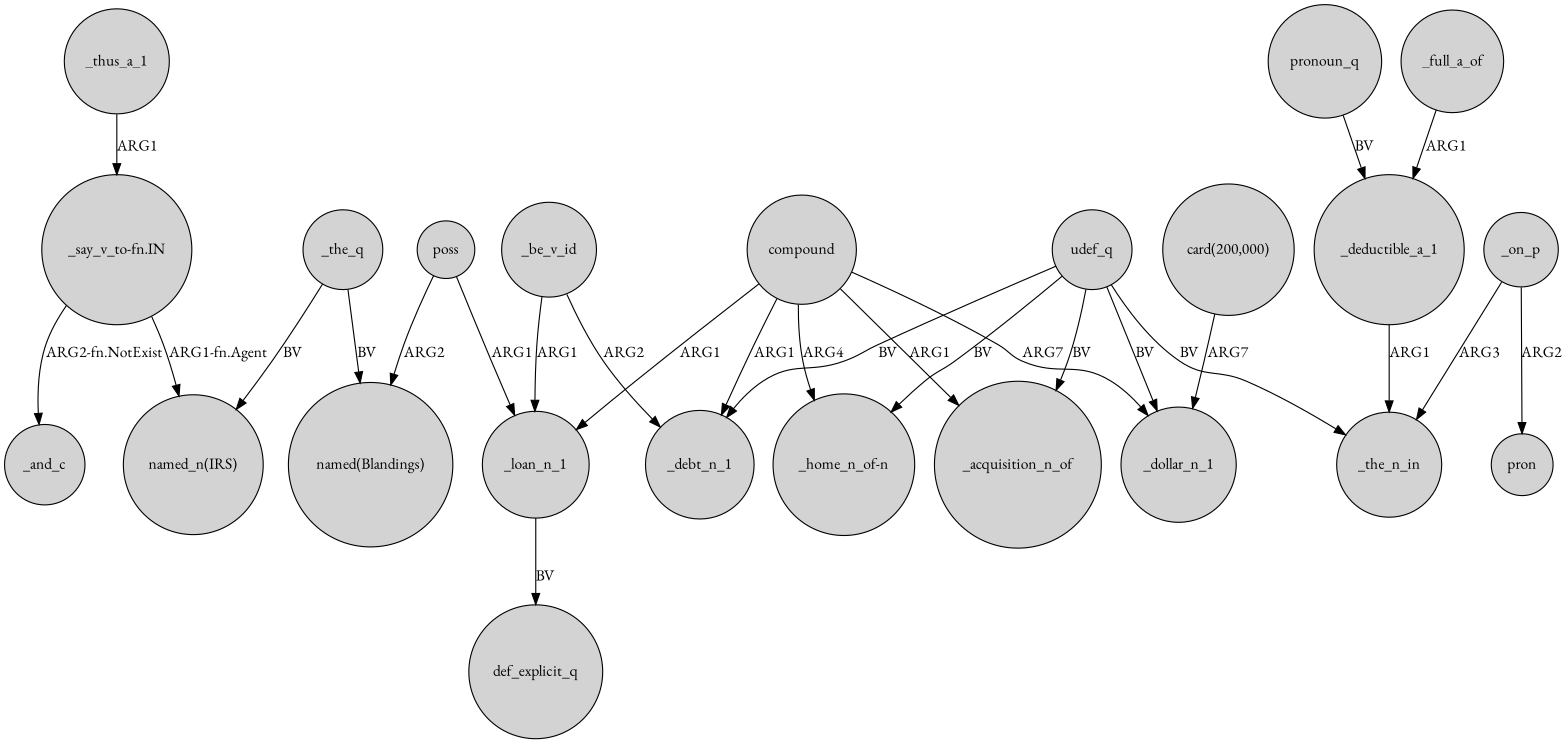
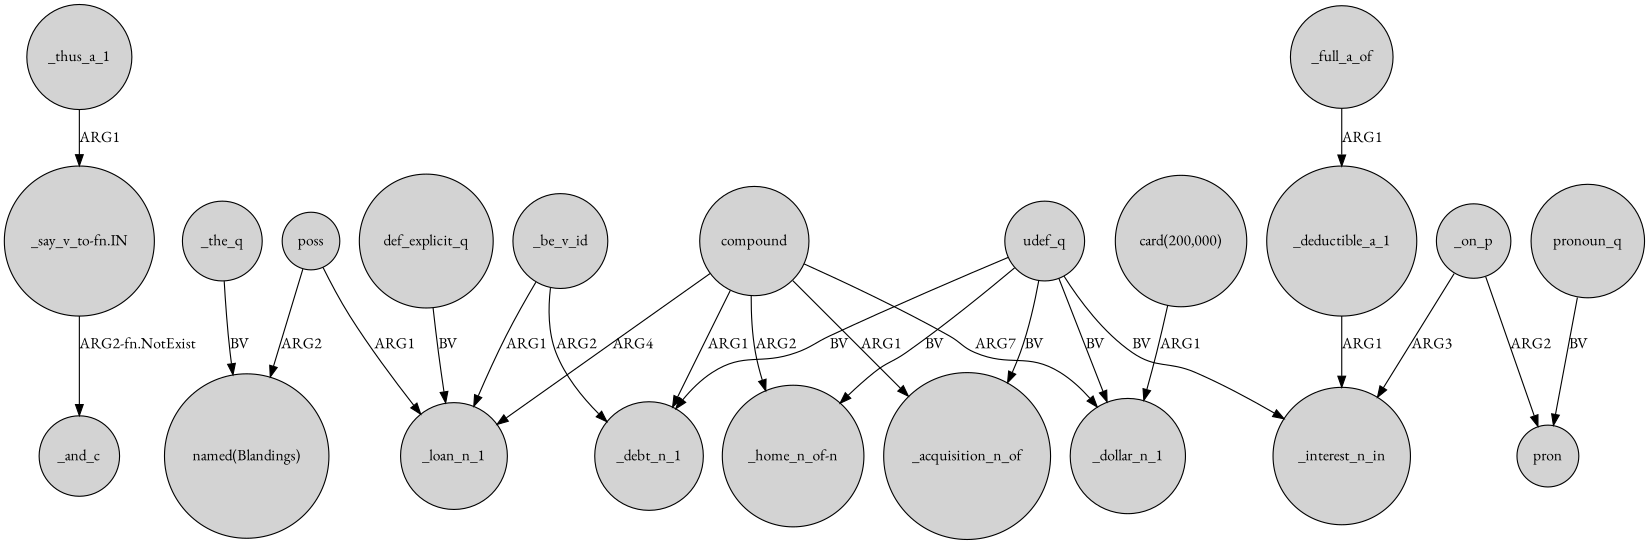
edge "pronoun_q" -> "_deductible_a_1": now "pronoun_q" -> "pron"
edge "compound" -> "_loan_n_1": label "ARG1" -> "ARG4"
edge "compound" -> "_home_n_of-n": label "ARG4" -> "ARG2"
edge "card(200,000)" -> "_dollar_n_1": label "ARG7" -> "ARG1"
node "named_n(IRS)": removed
node "_the_n_in": label "_the_n_in" -> "_interest_n_in"
edge "_loan_n_1" -> "def_explicit_q": reversed
